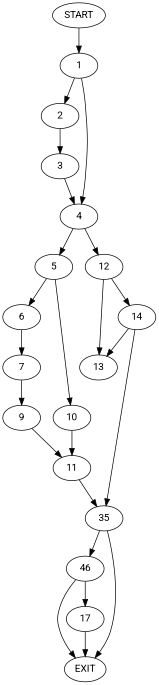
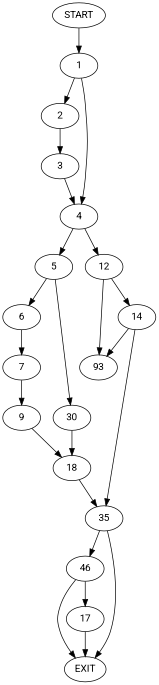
node "13": label "13" -> "93"
node "10": label "10" -> "30"
node "11": label "11" -> "18"
